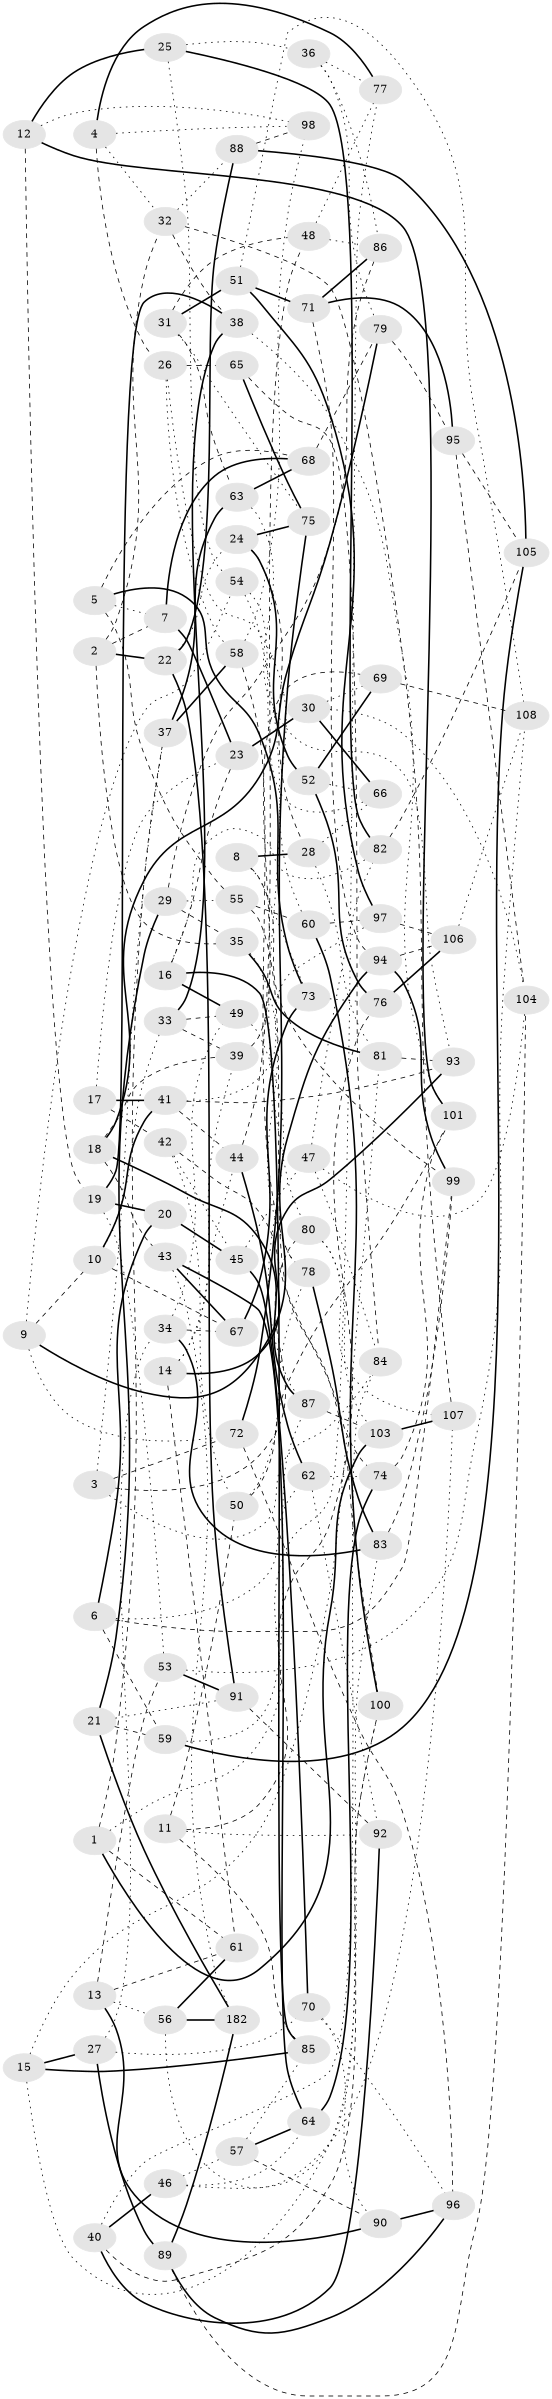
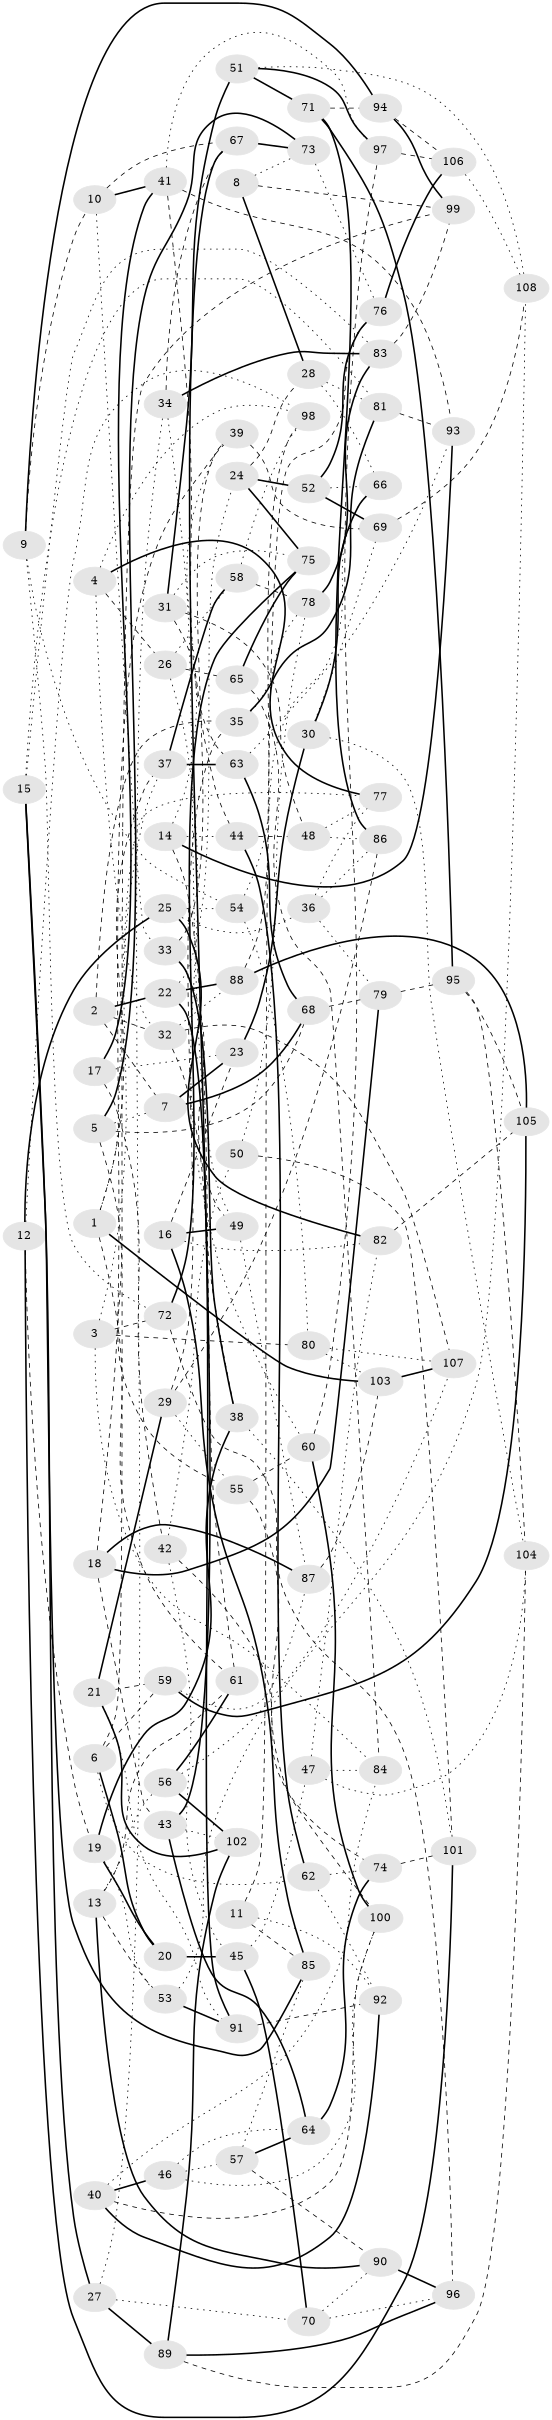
edge "50" -- "11": removed
node "182": label "182" -> "102"
